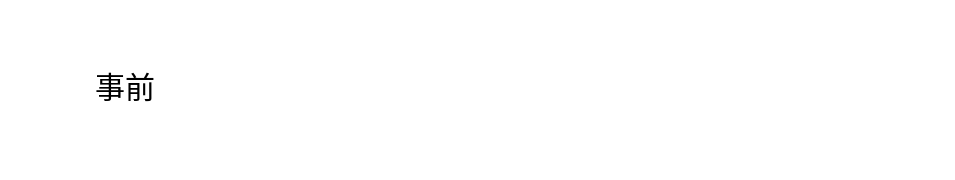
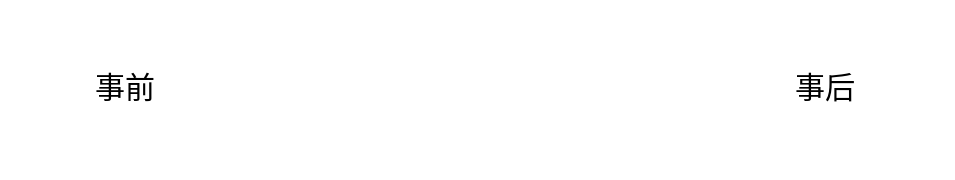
node "事后": added
